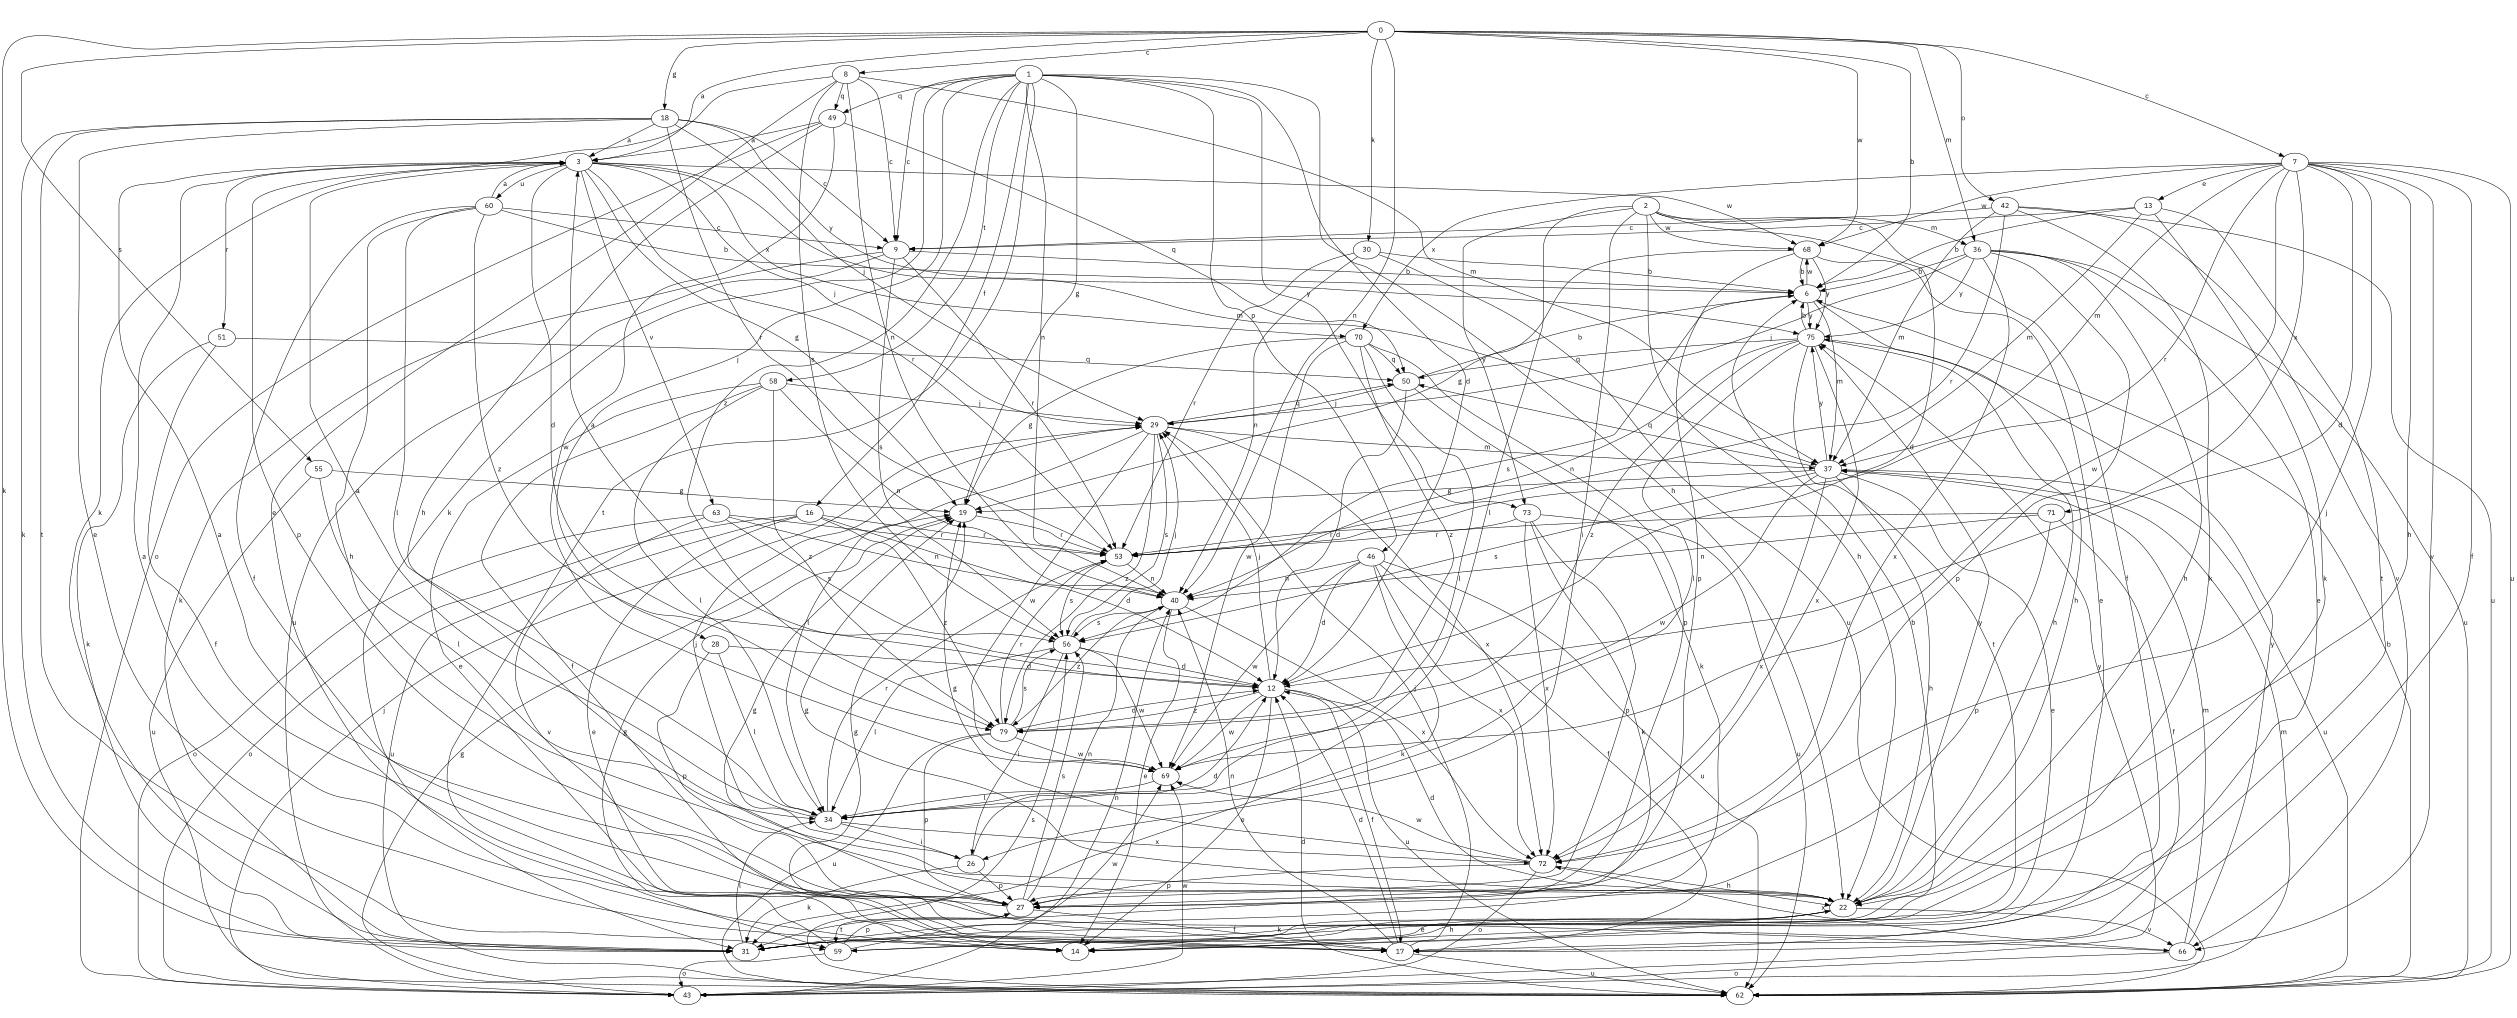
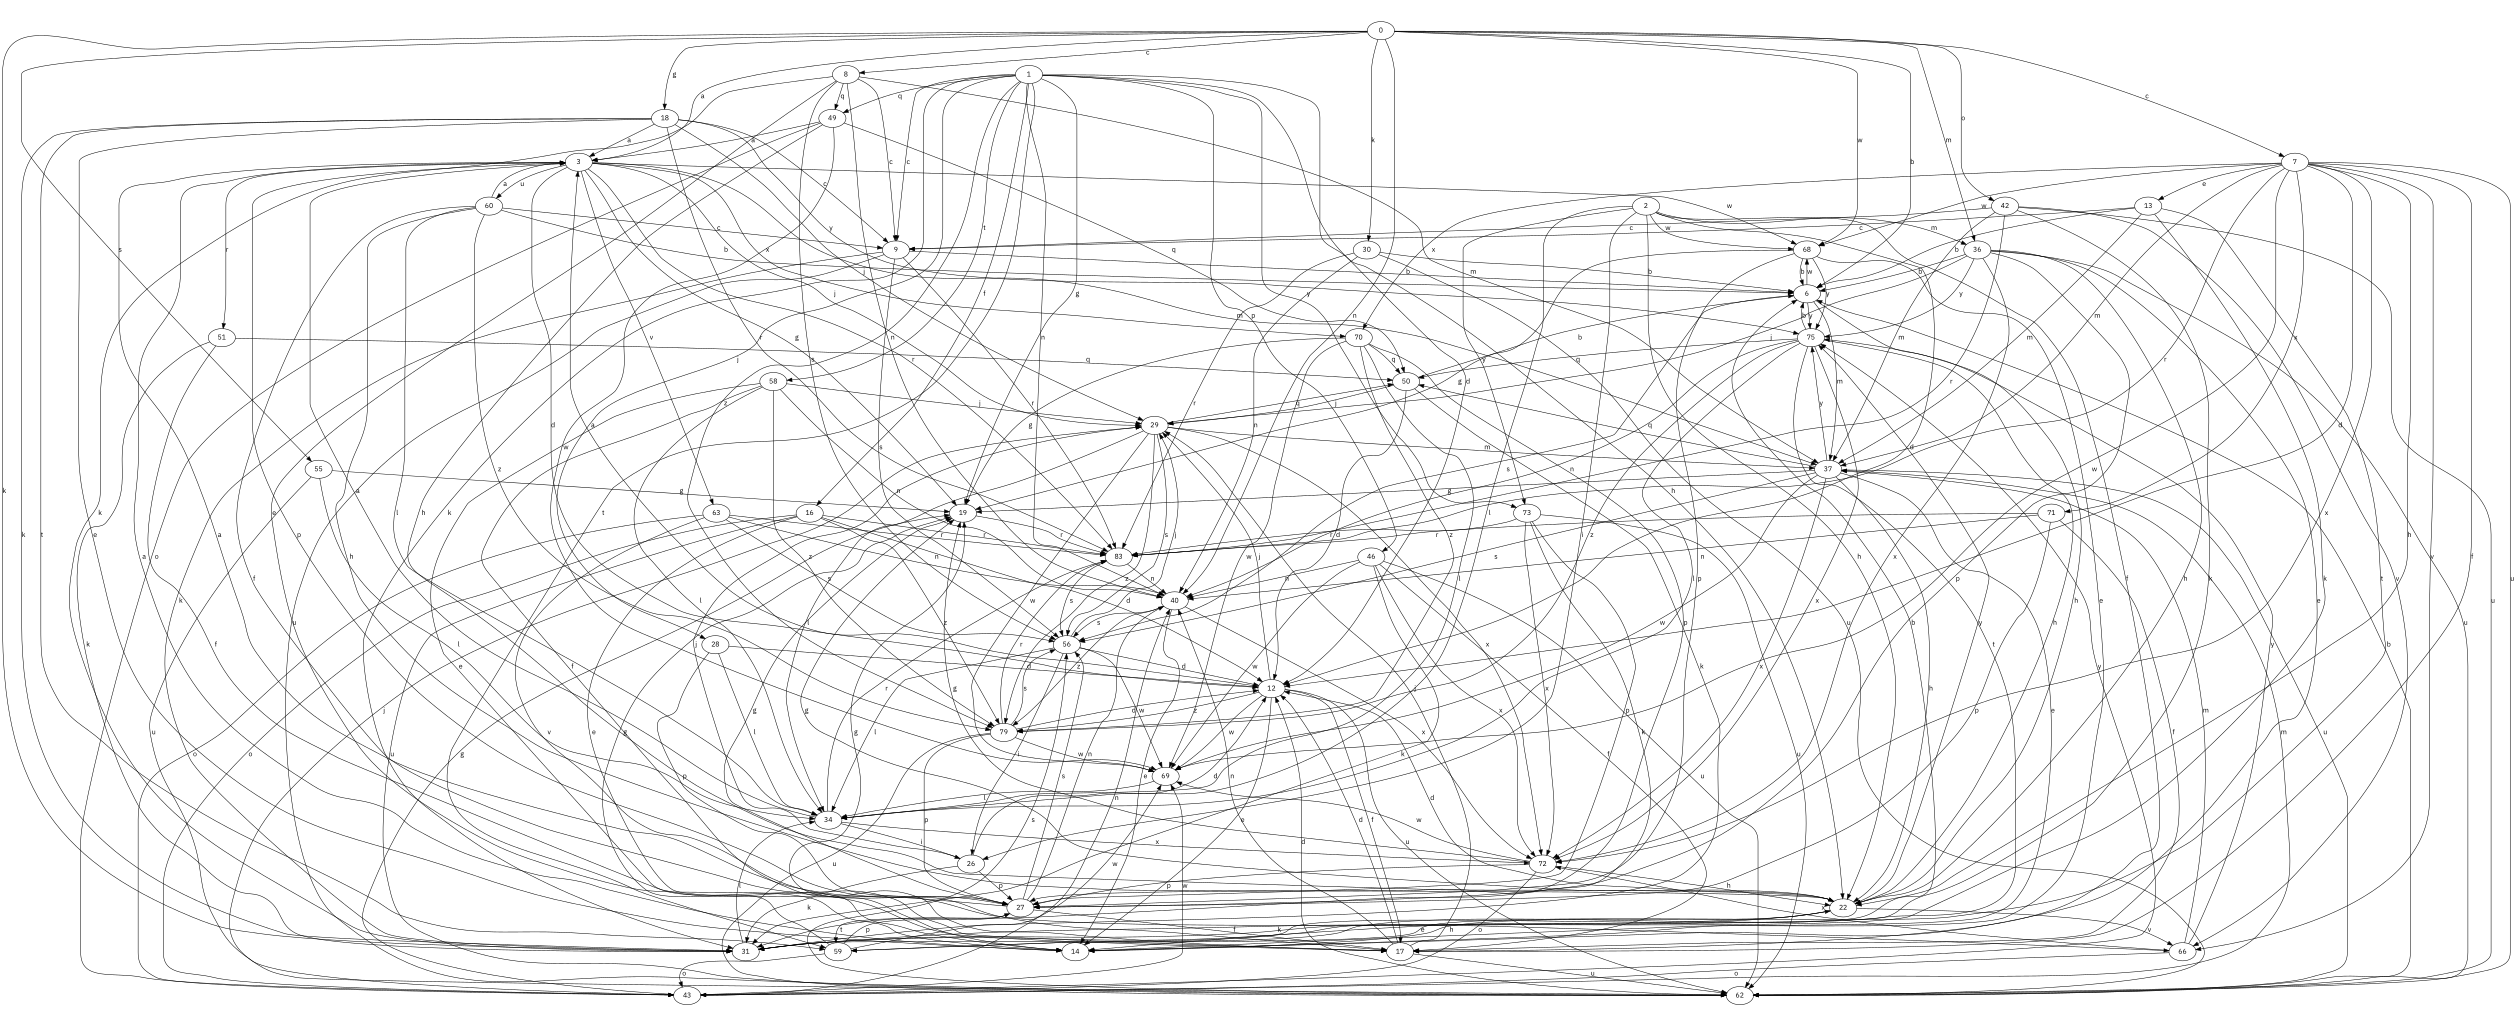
edge "7" -> "72": label "j" -> "x"
node "53": label "53" -> "83"
edge "46" -> "12": removed, label "d"
